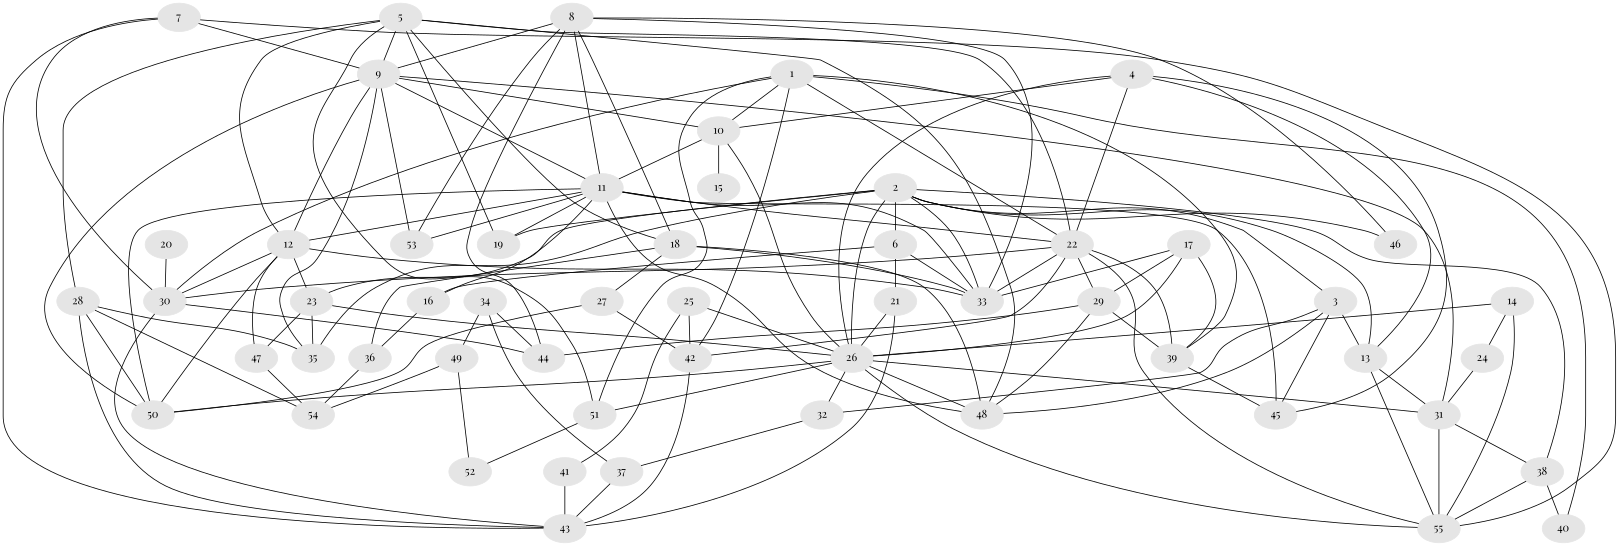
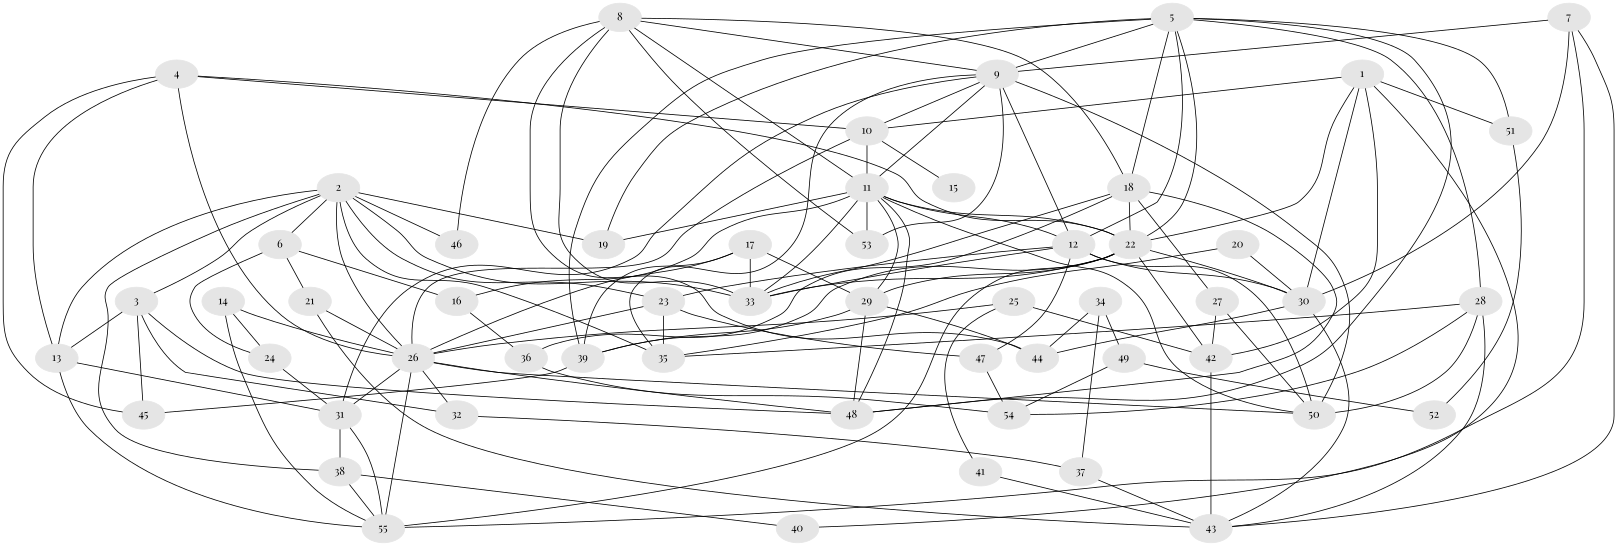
edge "1" -- "39": now "5" -- "39"
edge "11" -- "45": now "11" -- "29"
edge "18" -- "22": added
edge "6" -- "33": now "6" -- "24"
edge "20" -- "35": added
edge "26" -- "51": removed
